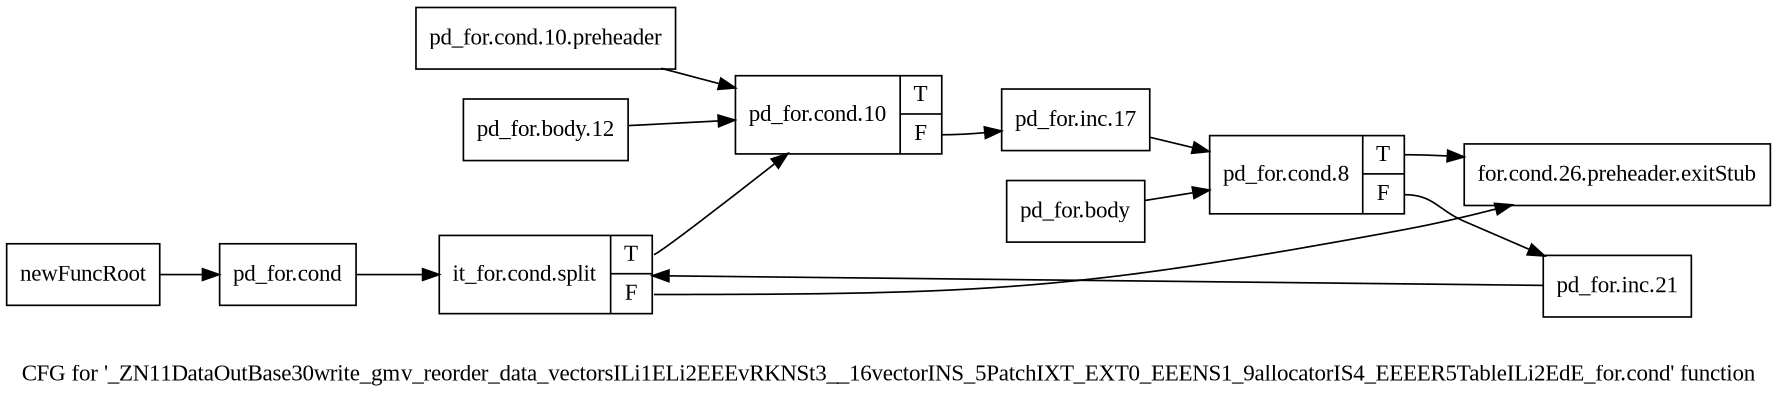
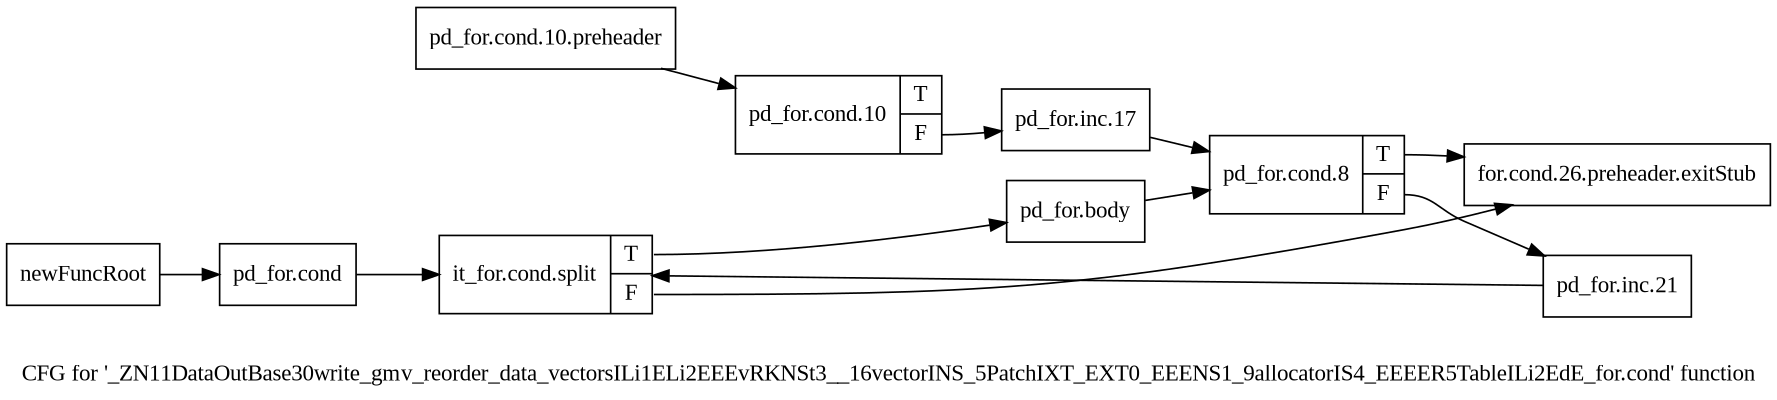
node "pd_for.body.12": removed
edge "it_for.cond.split" -> "pd_for.cond.10": now "it_for.cond.split" -> "pd_for.body"
